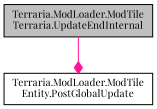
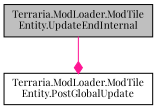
node "Terraria.ModLoader.ModTile Terraria.UpdateEndInternal": label "Terraria.ModLoader.ModTile Terraria.UpdateEndInternal" -> "Terraria.ModLoader.ModTile Entity.UpdateEndInternal"
